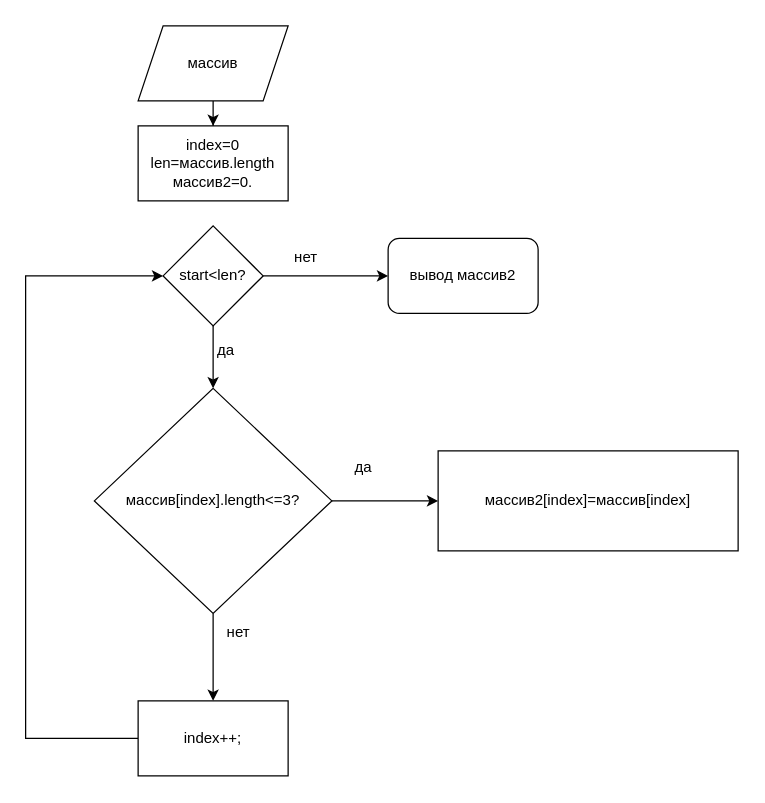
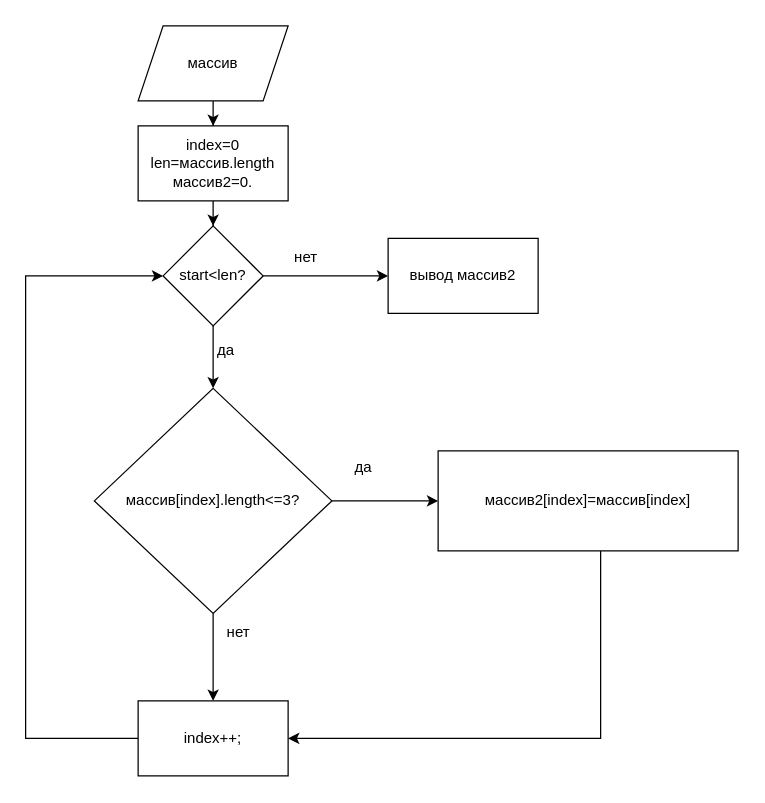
edge "index=0 len=массив.length массив2=0." -> "start<len?": added
node "вывод массив2": shape rounded rectangle -> rectangle
edge "массив2[index]=массив[index]" -> "index++;": added
